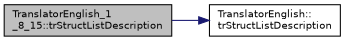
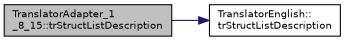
node "TranslatorEnglish_1 _8_15::trStructListDescription": label "TranslatorEnglish_1 _8_15::trStructListDescription" -> "TranslatorAdapter_1 _8_15::trStructListDescription"
